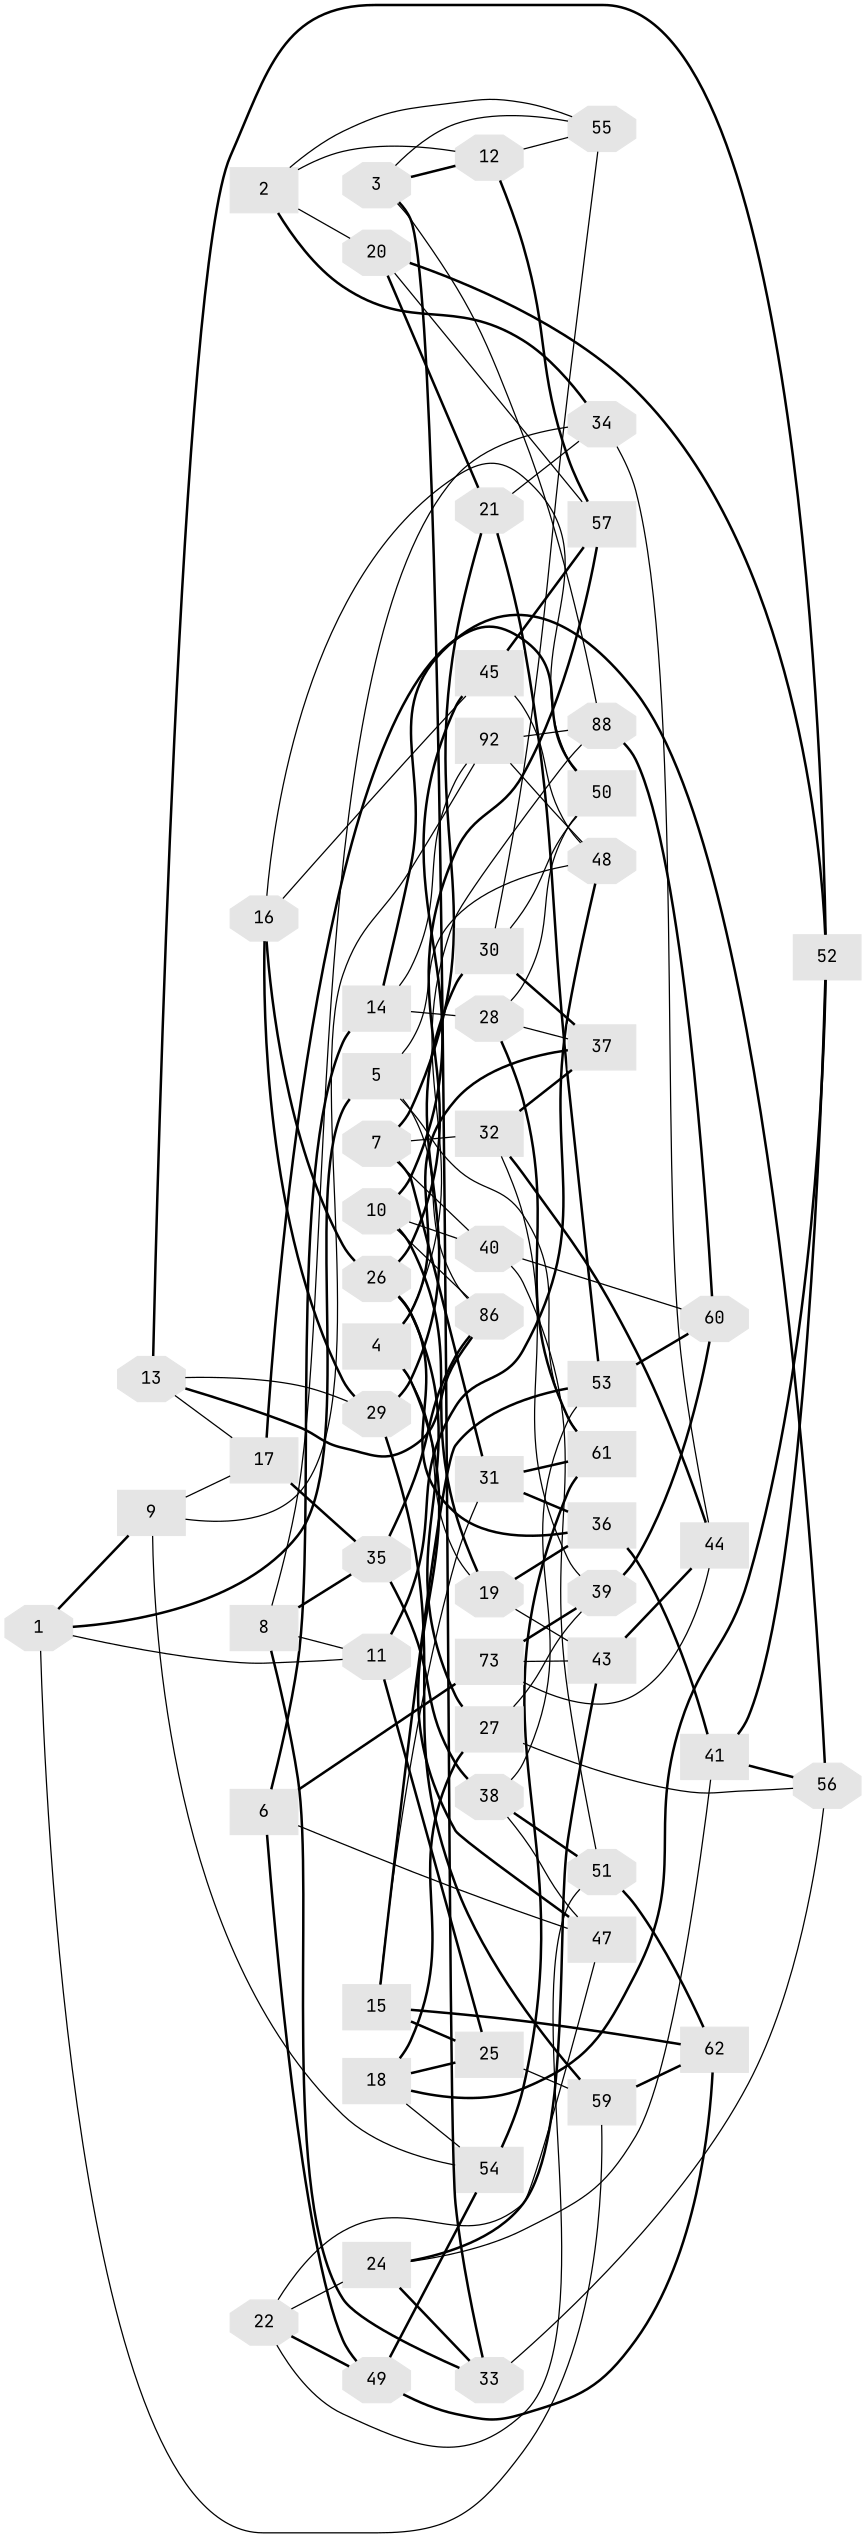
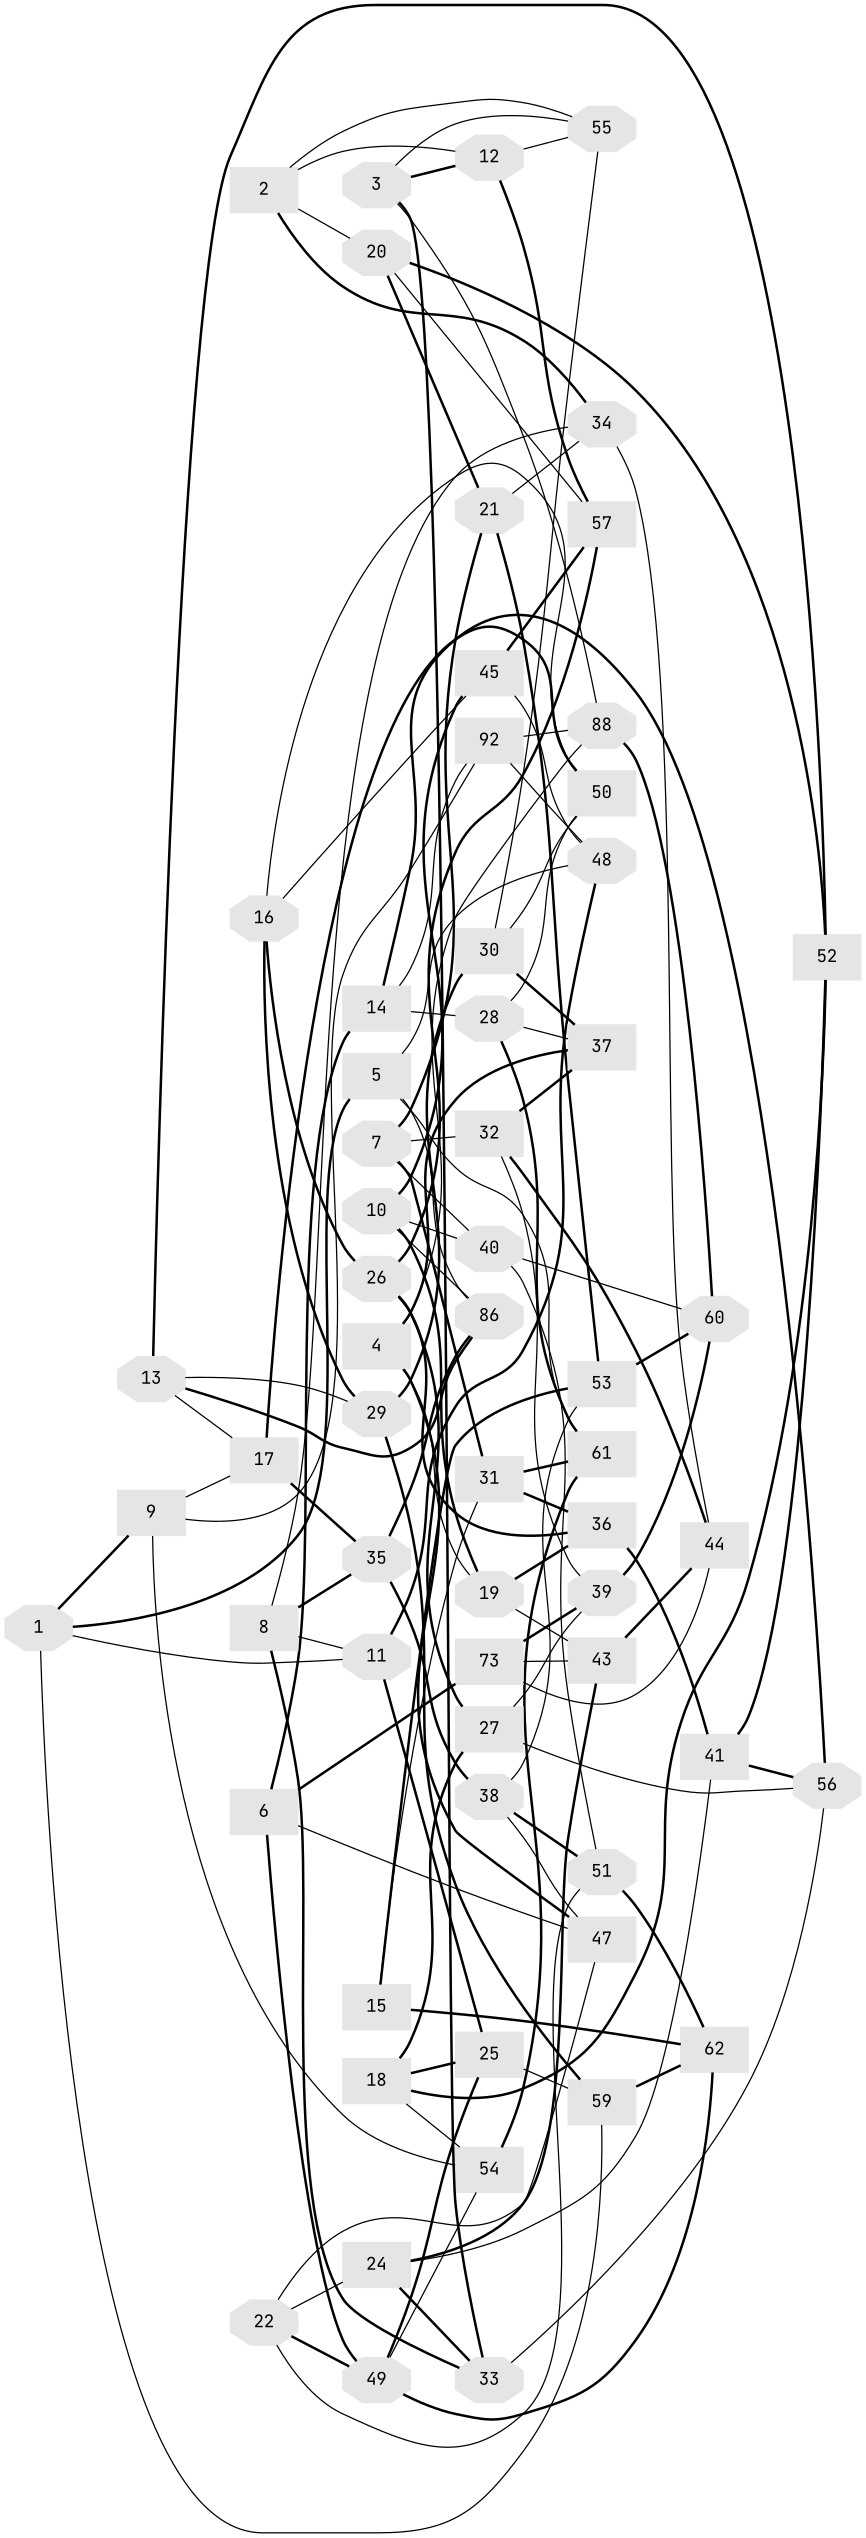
edge "15" -- "25": now "49" -- "25"
edge "54" -- "49": style bold -> solid
